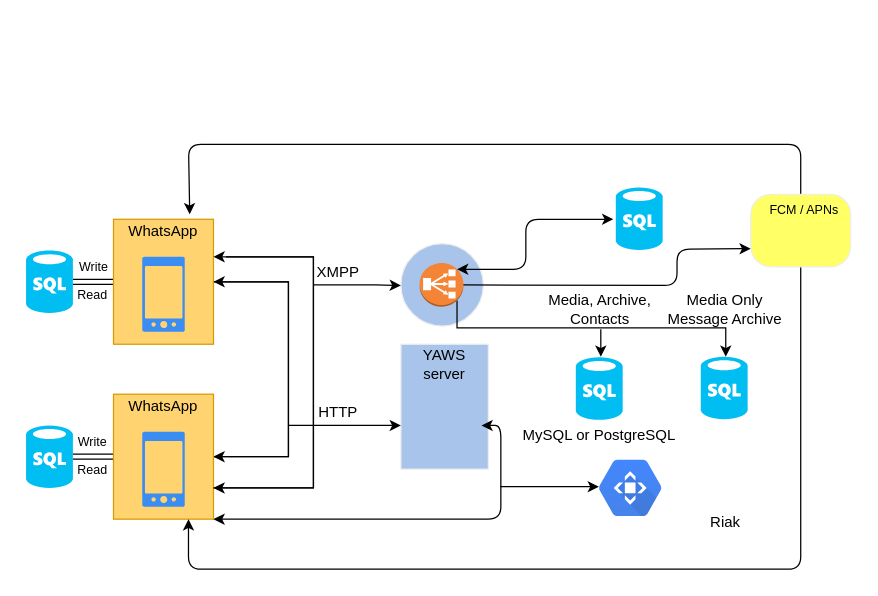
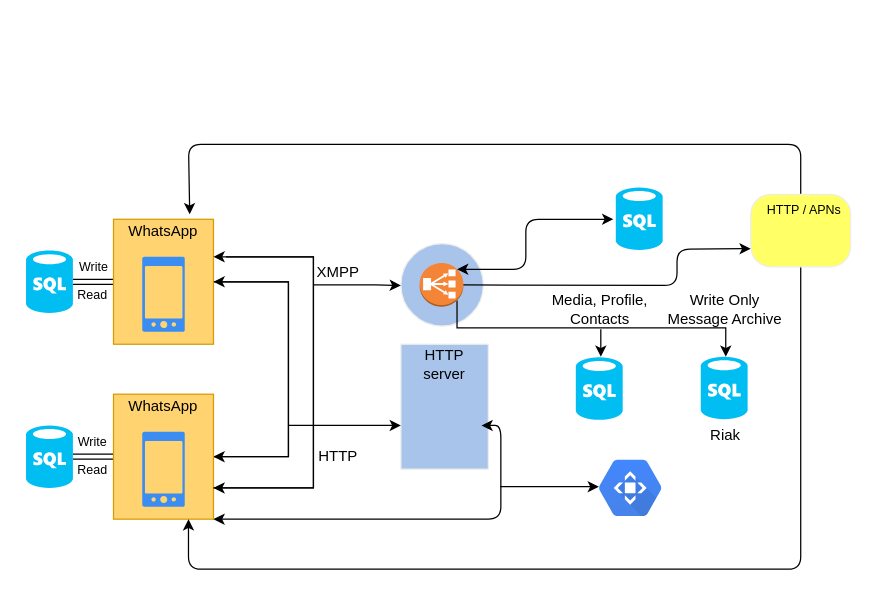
node "FCM / APNs": label "FCM / APNs" -> "HTTP / APNs"
node "Media, Archive, Contacts": label "Media, Archive, Contacts" -> "Media, Profile, Contacts"
node "Media Only Message Archive": label "Media Only Message Archive" -> "Write Only Message Archive"
node "YAWS server": label "YAWS server" -> "HTTP server"
node "HTTP": moved (338, 413) -> (338, 457)
node "MySQL or PostgreSQL": removed
node "Riak": moved (726, 523) -> (726, 436)
